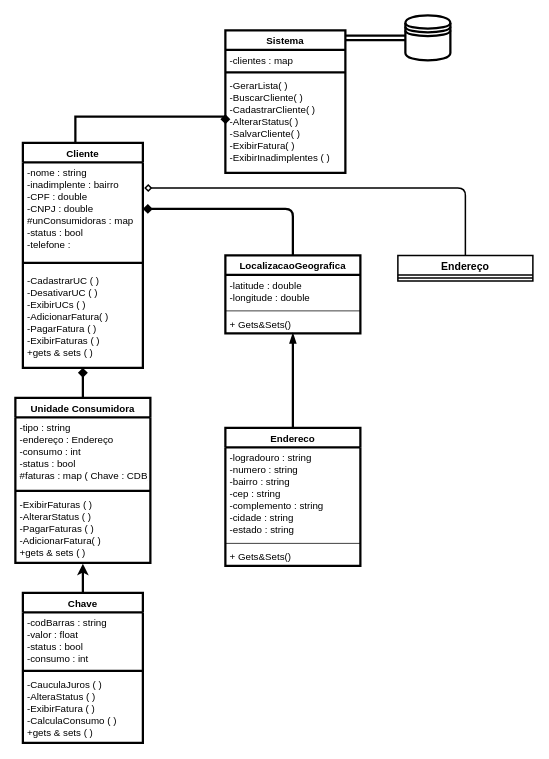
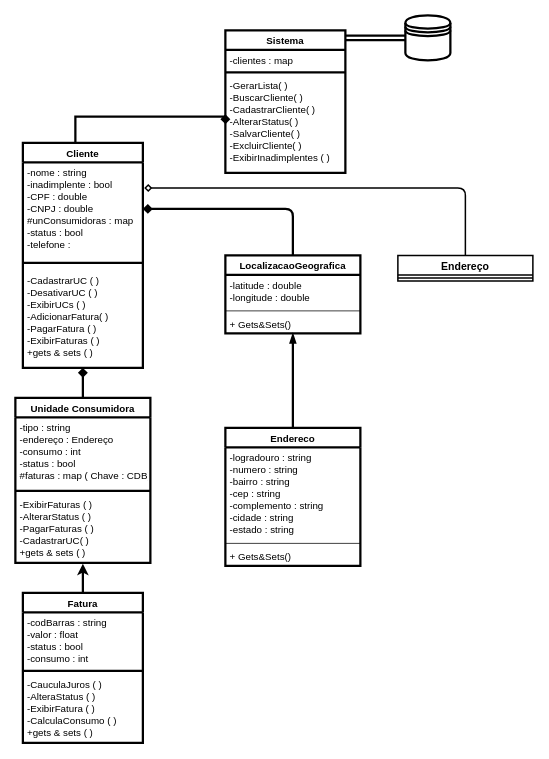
node "-GerarLista( ) -BuscarCliente( ) -CadastrarCliente( ) -AlterarStatus( ) -SalvarCliente( ) -ExibirFatura( ) -ExibirInadimplentes ( )": label "-GerarLista( ) -BuscarCliente( ) -CadastrarCliente( ) -AlterarStatus( ) -SalvarCliente( ) -ExibirFatura( ) -ExibirInadimplentes ( )" -> "-GerarLista( ) -BuscarCliente( ) -CadastrarCliente( ) -AlterarStatus( ) -SalvarCliente( ) -ExcluirCliente( ) -ExibirInadimplentes ( )"
node "-nome : string -inadimplente : bairro -CPF : double -CNPJ : double #unConsumidoras : map -status : bool -telefone :": label "-nome : string -inadimplente : bairro -CPF : double -CNPJ : double #unConsumidoras : map -status : bool -telefone :" -> "-nome : string -inadimplente : bool -CPF : double -CNPJ : double #unConsumidoras : map -status : bool -telefone :"
node "-ExibirFaturas ( ) -AlterarStatus ( ) -PagarFaturas ( ) -AdicionarFatura( ) +gets & sets ( )": label "-ExibirFaturas ( ) -AlterarStatus ( ) -PagarFaturas ( ) -AdicionarFatura( ) +gets & sets ( )" -> "-ExibirFaturas ( ) -AlterarStatus ( ) -PagarFaturas ( ) -CadastrarUC( ) +gets & sets ( )"
node "Chave": label "Chave" -> "Fatura"
